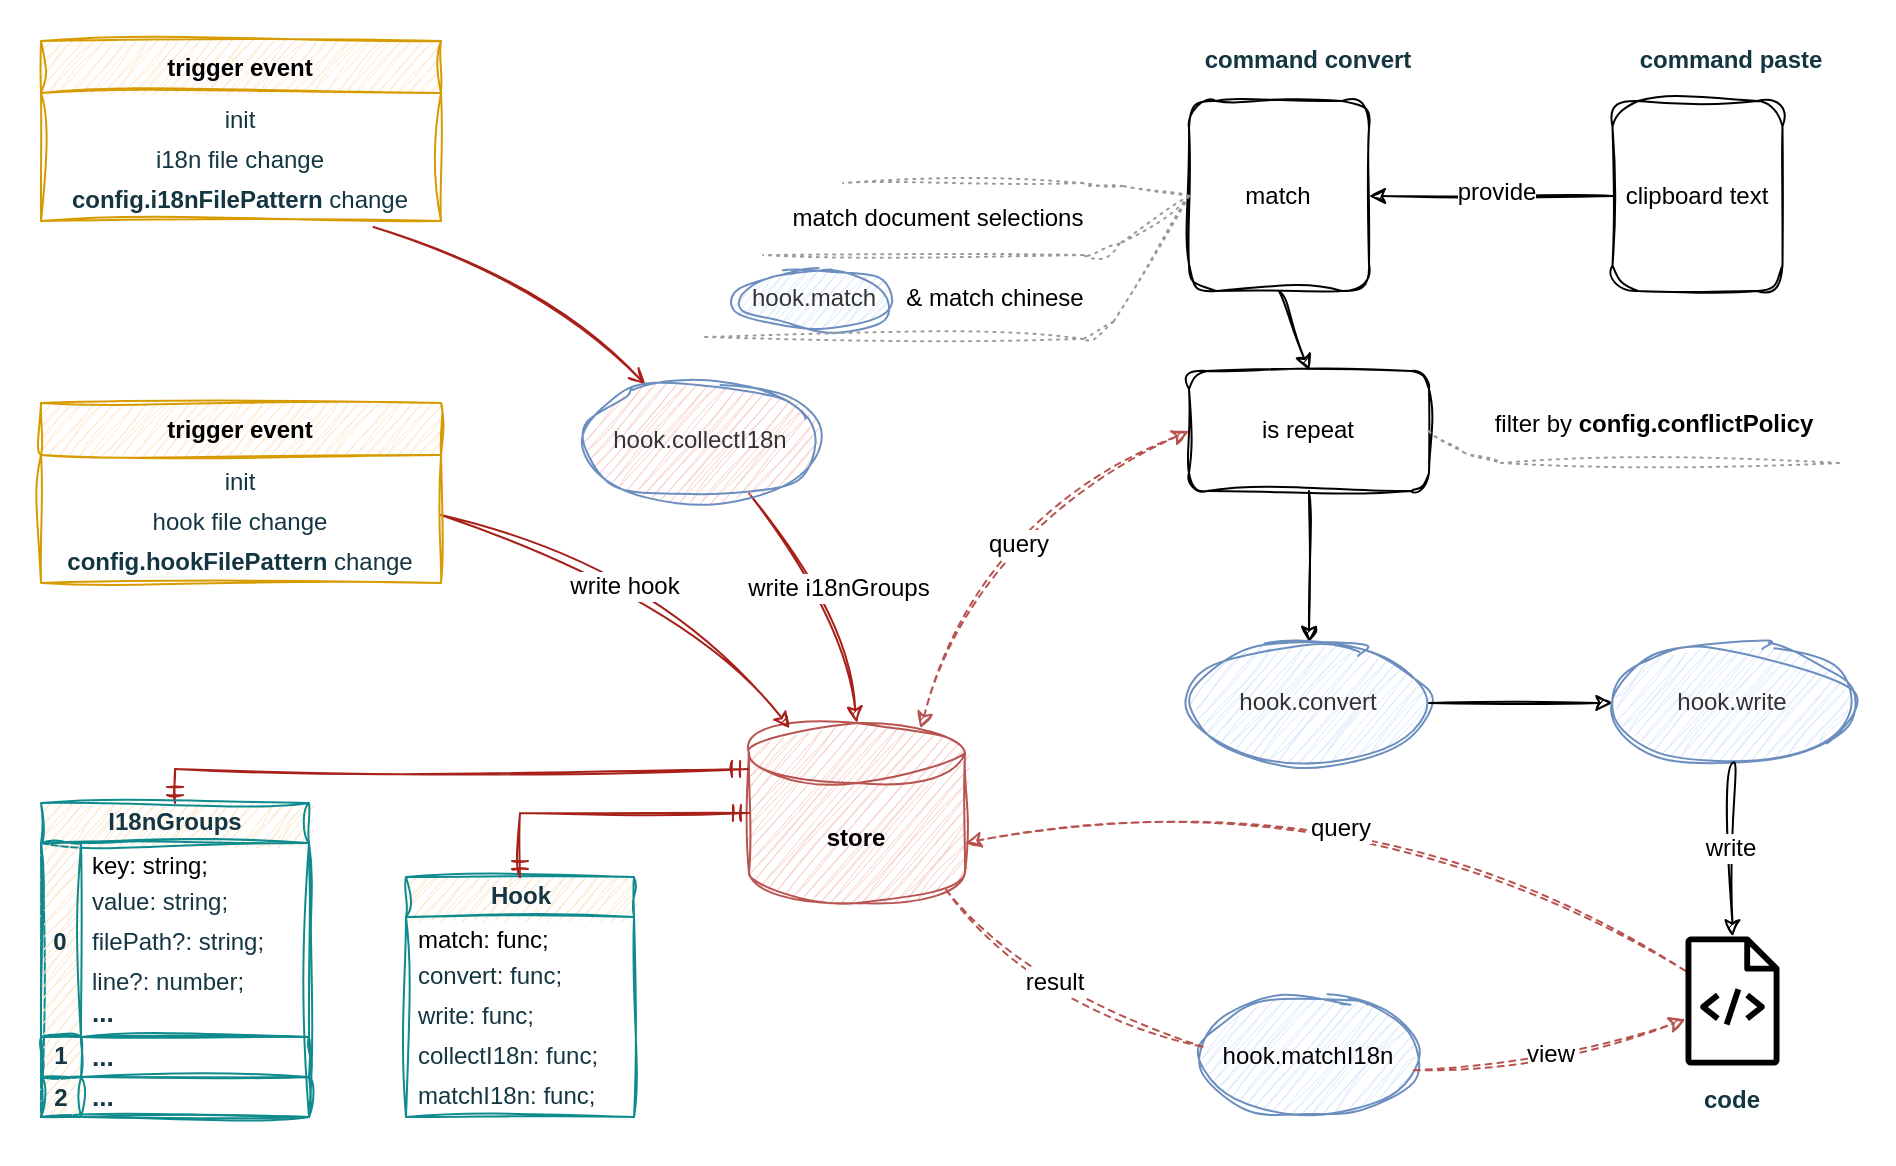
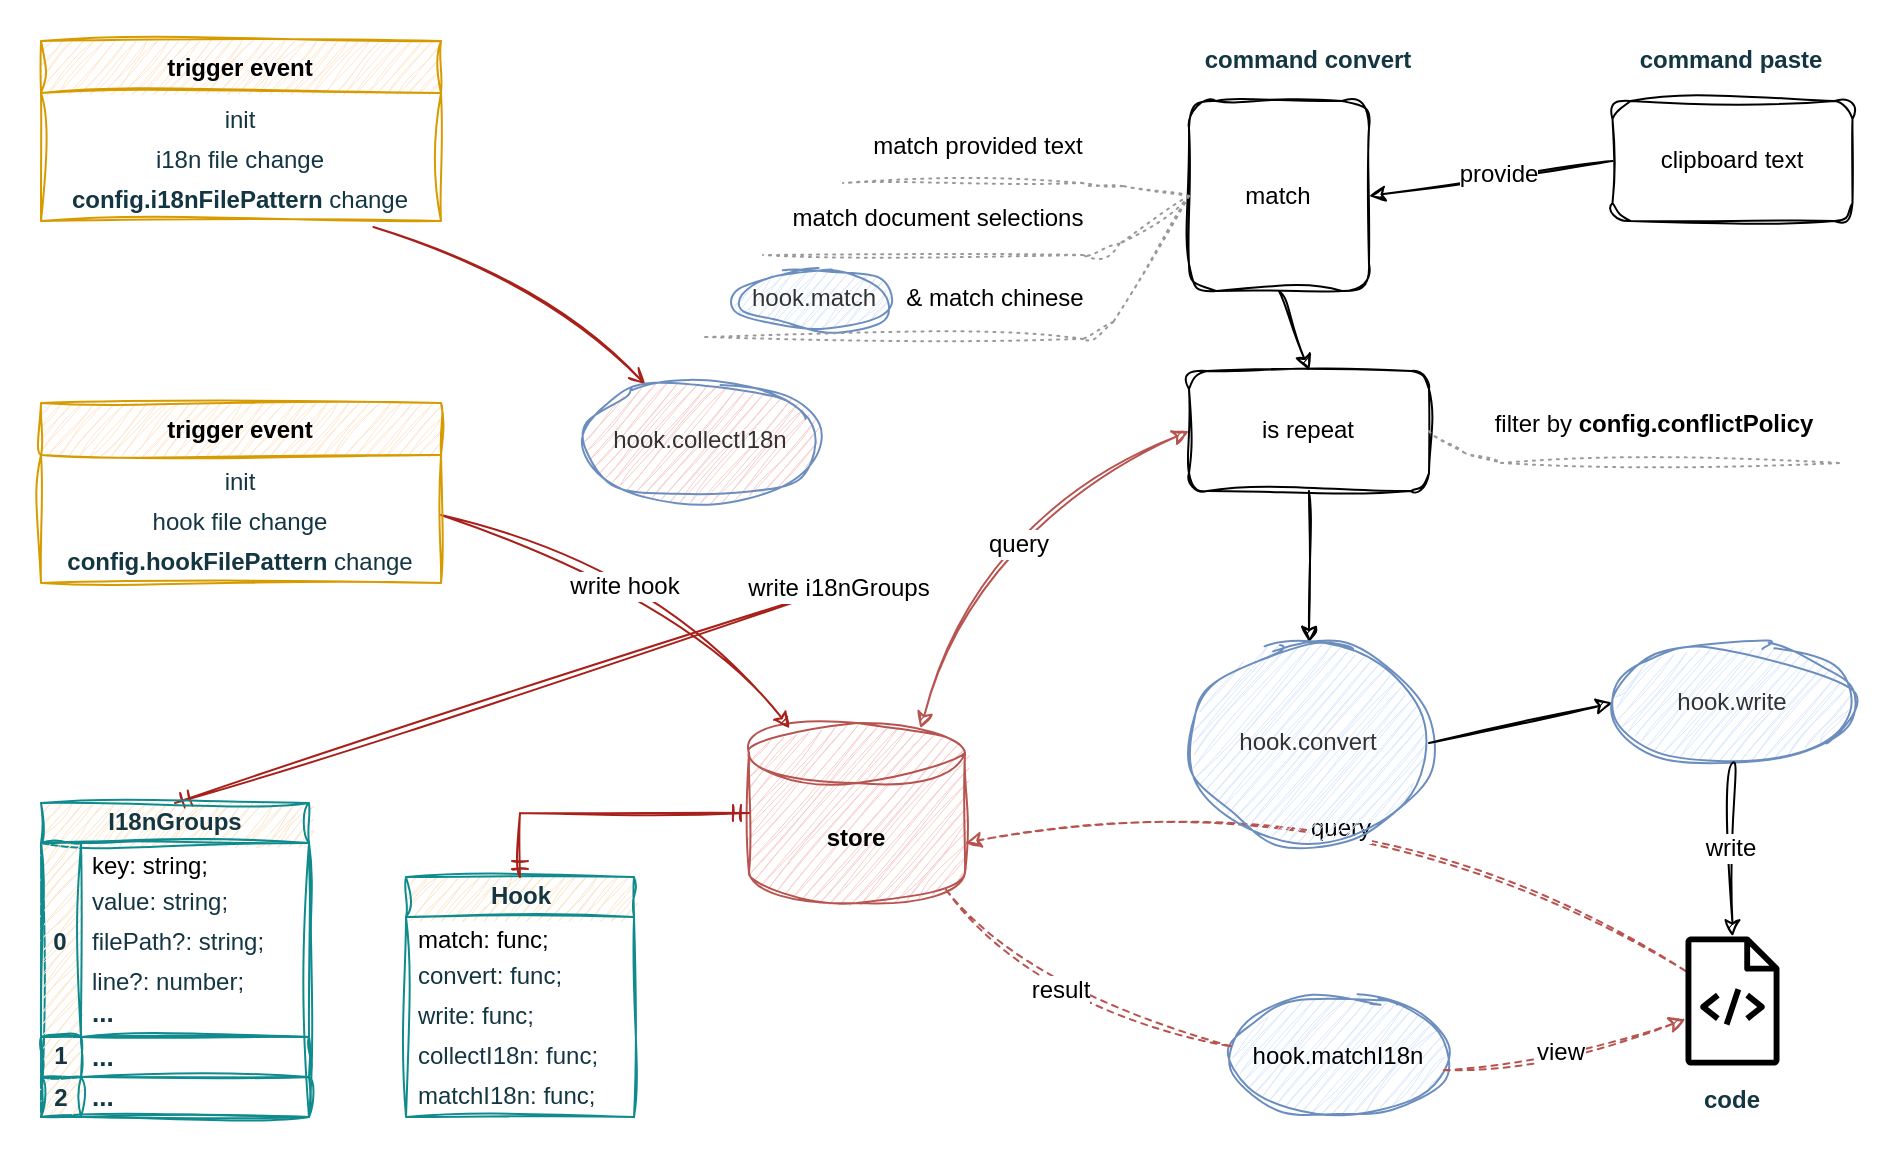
node "match provided text": added
node "clipboard text": size 170x190 -> 240x120
edge "is repeat" -- "store": style dashed -> solid
edge "hook.collectI18n" -> "store": removed
node "hook.convert": size 240x120 -> 240x200
edge "store" -- "I18nGroups": now "write i18nGroups" -- "I18nGroups"
node "hook.matchI18n": moved (1309, 1057) -> (1339, 1057)
